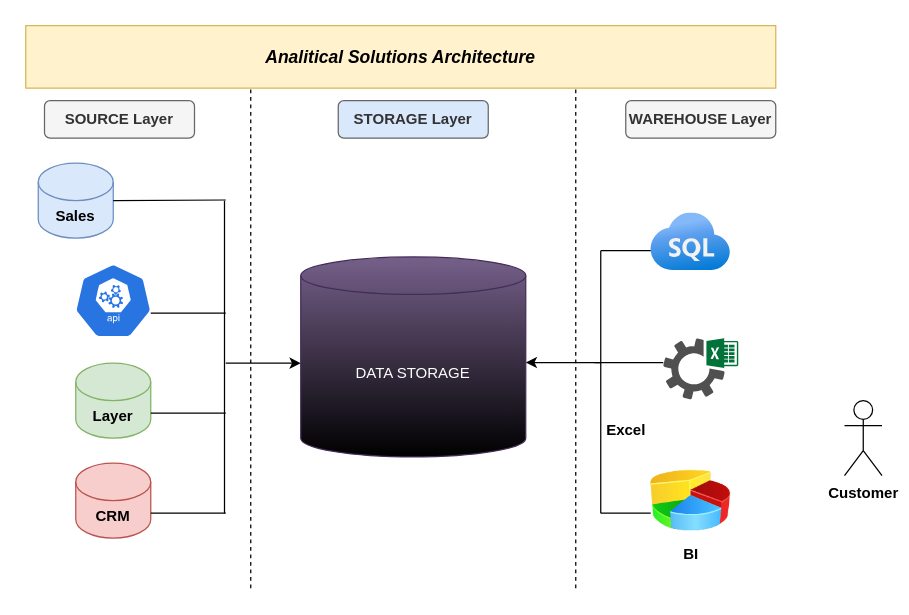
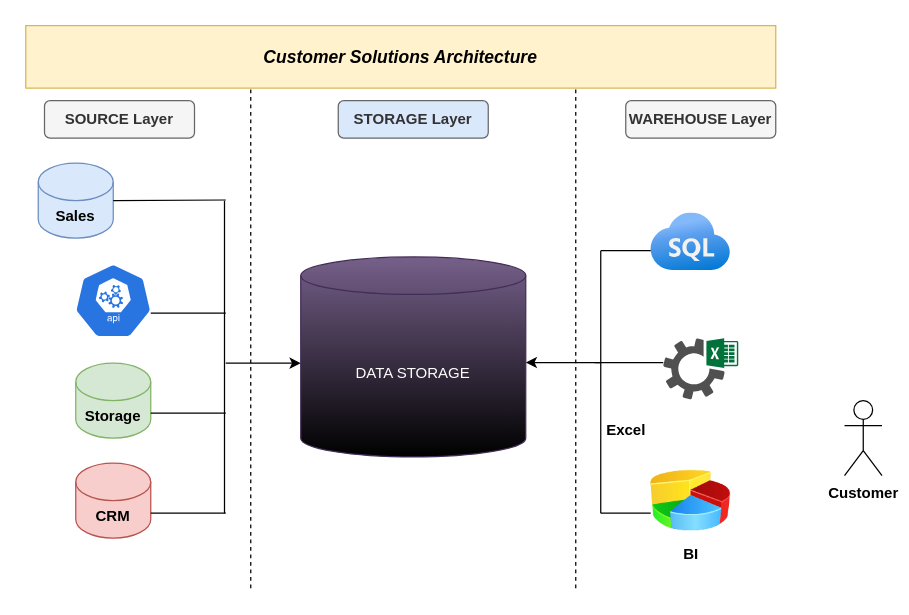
node "Analitical Solutions Architecture": label "Analitical Solutions Architecture" -> "Customer Solutions Architecture"
node "Layer": label "Layer" -> "Storage"
